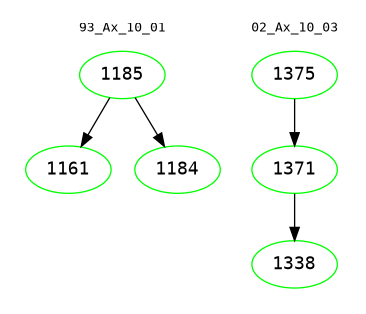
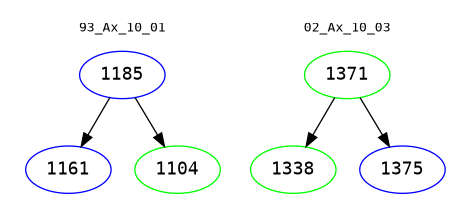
node "1185": color green -> blue
node "1375": color green -> blue
edge "1375" -> "1371": reversed
node "1161": color green -> blue
node "1184": label "1184" -> "1104"
